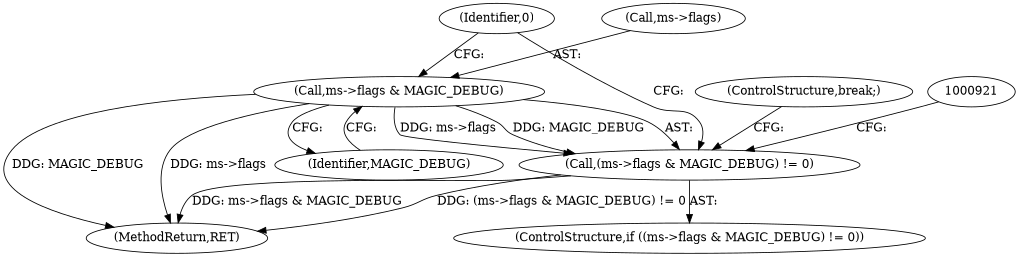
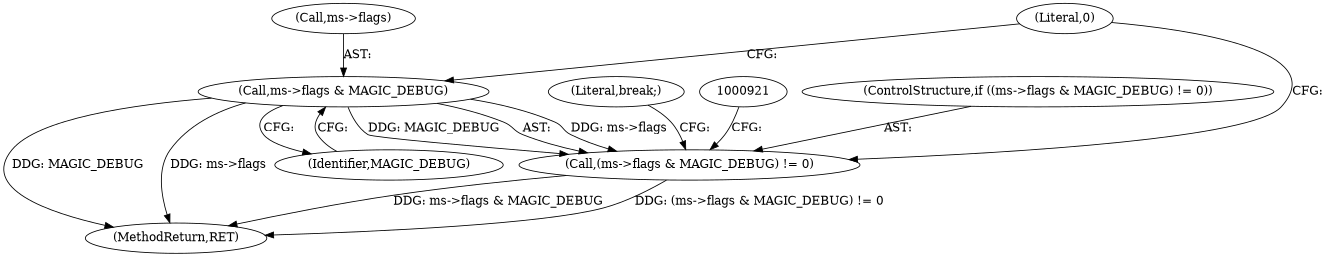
node "(Identifier,0)": label "(Identifier,0)" -> "(Literal,0)"
node "(ControlStructure,break;)": label "(ControlStructure,break;)" -> "(Literal,break;)"
edge "(Call,(ms->flags & MAGIC_DEBUG) != 0)" -> "(ControlStructure,if ((ms->flags & MAGIC_DEBUG) != 0))": reversed
